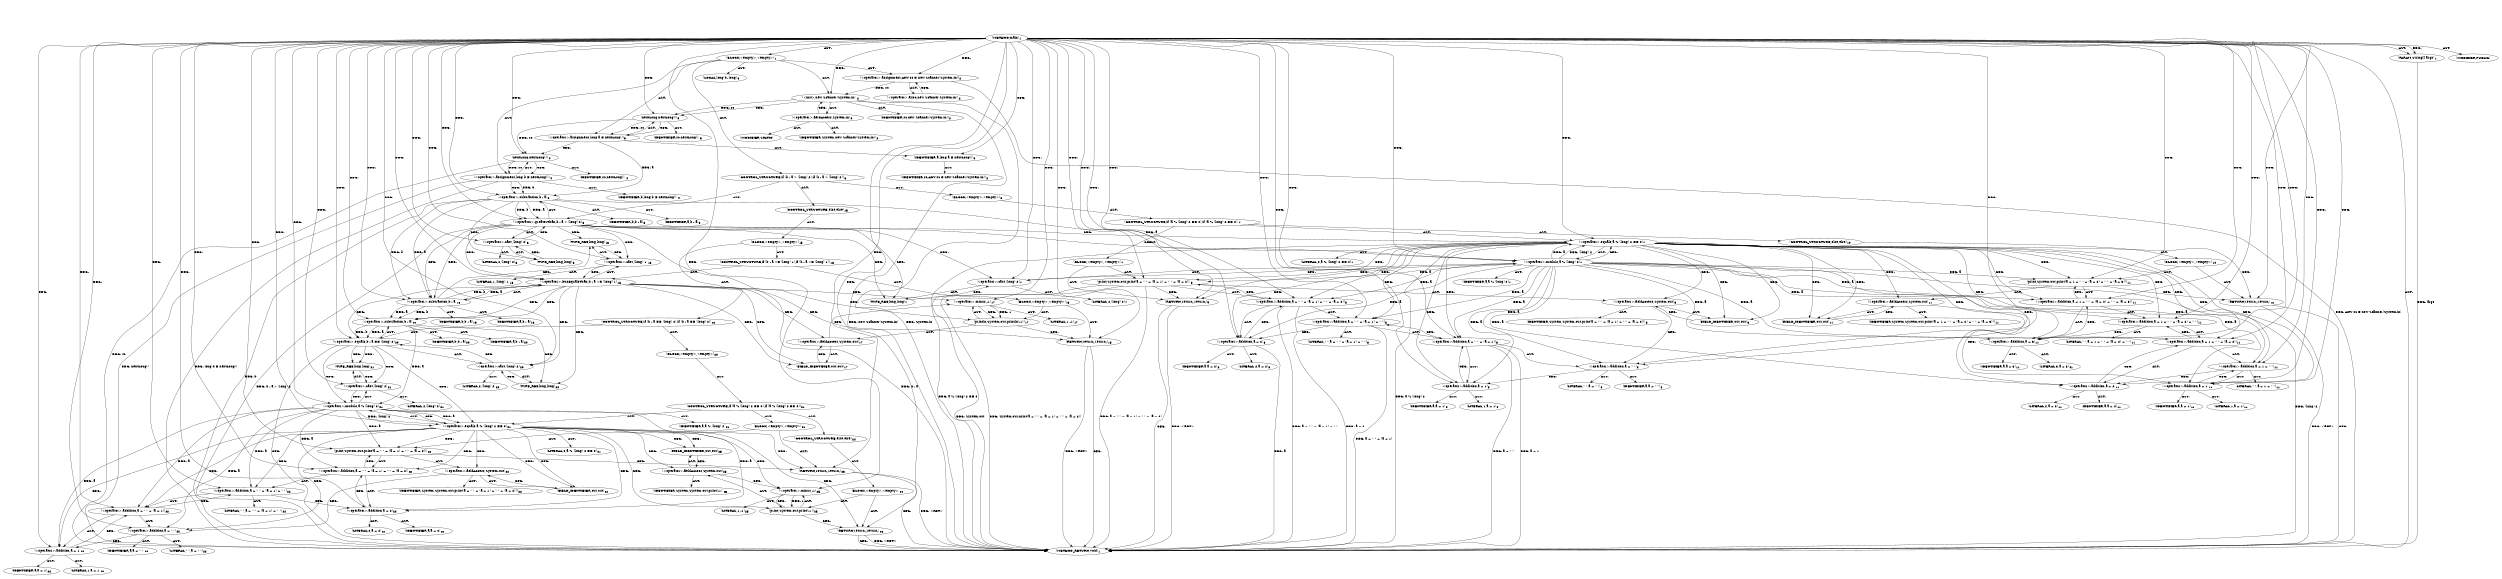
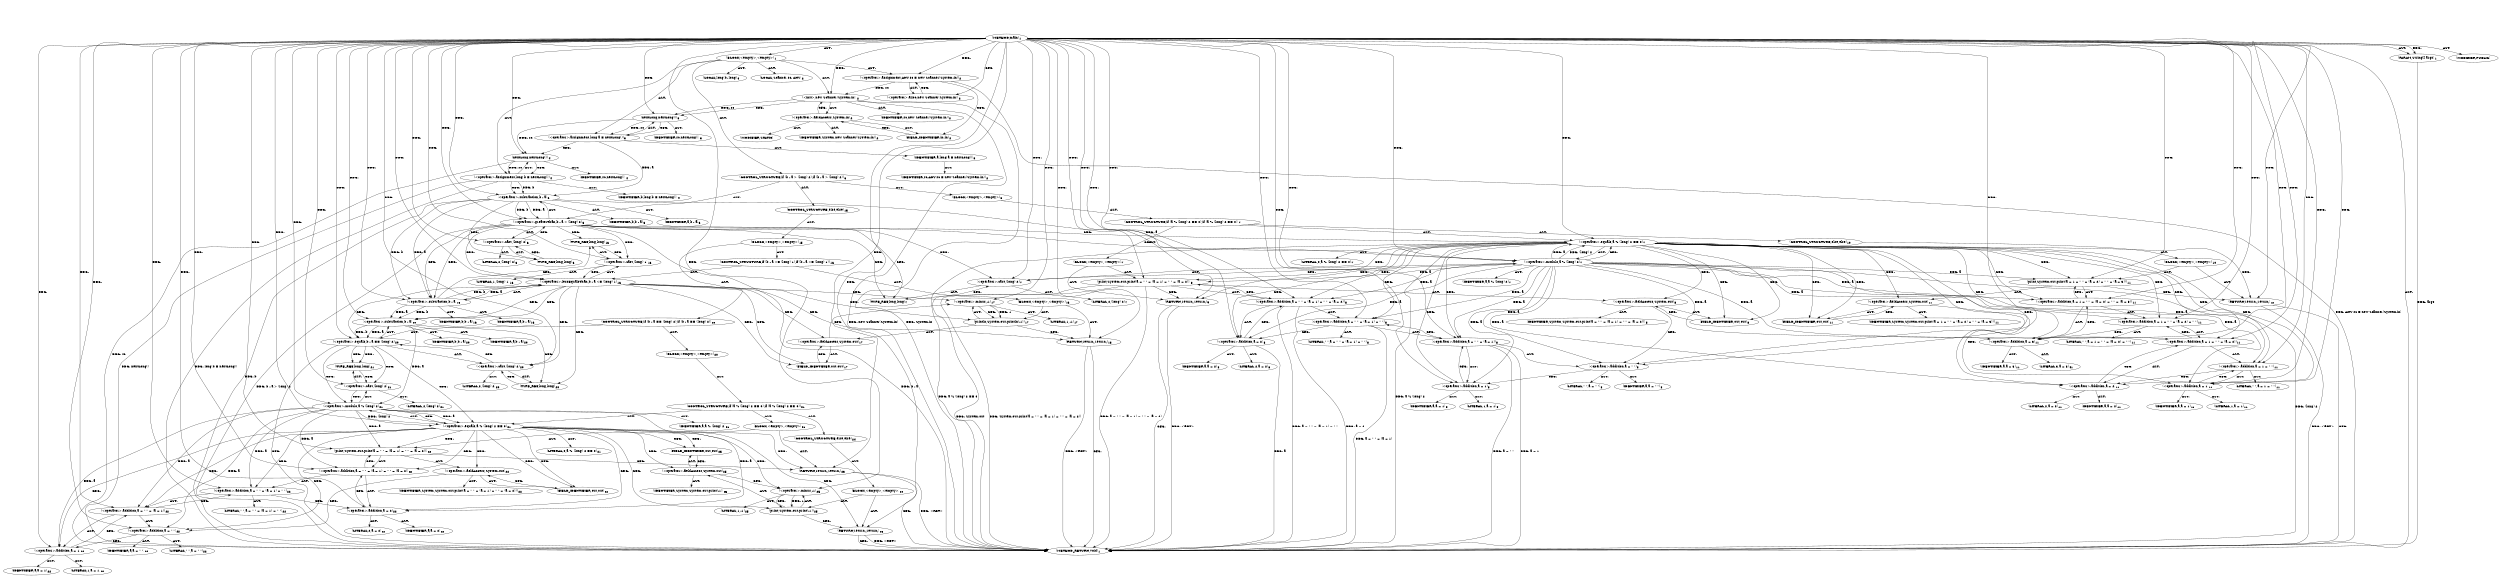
node "(LOCAL,Scanner sc: ANY)": added
edge "(METHOD,main)" -> "(IDENTIFIER,a,long a = nextLong())": now "(METHOD,main)" -> "(<operator>.alloc,new Scanner(System.in))"
node "(FIELD_IDENTIFIER,in,in)": added
edge "(METHOD,main)" -> "(<operator>.addition,a + 3)": label "DDG: 1" -> "DDG: "
